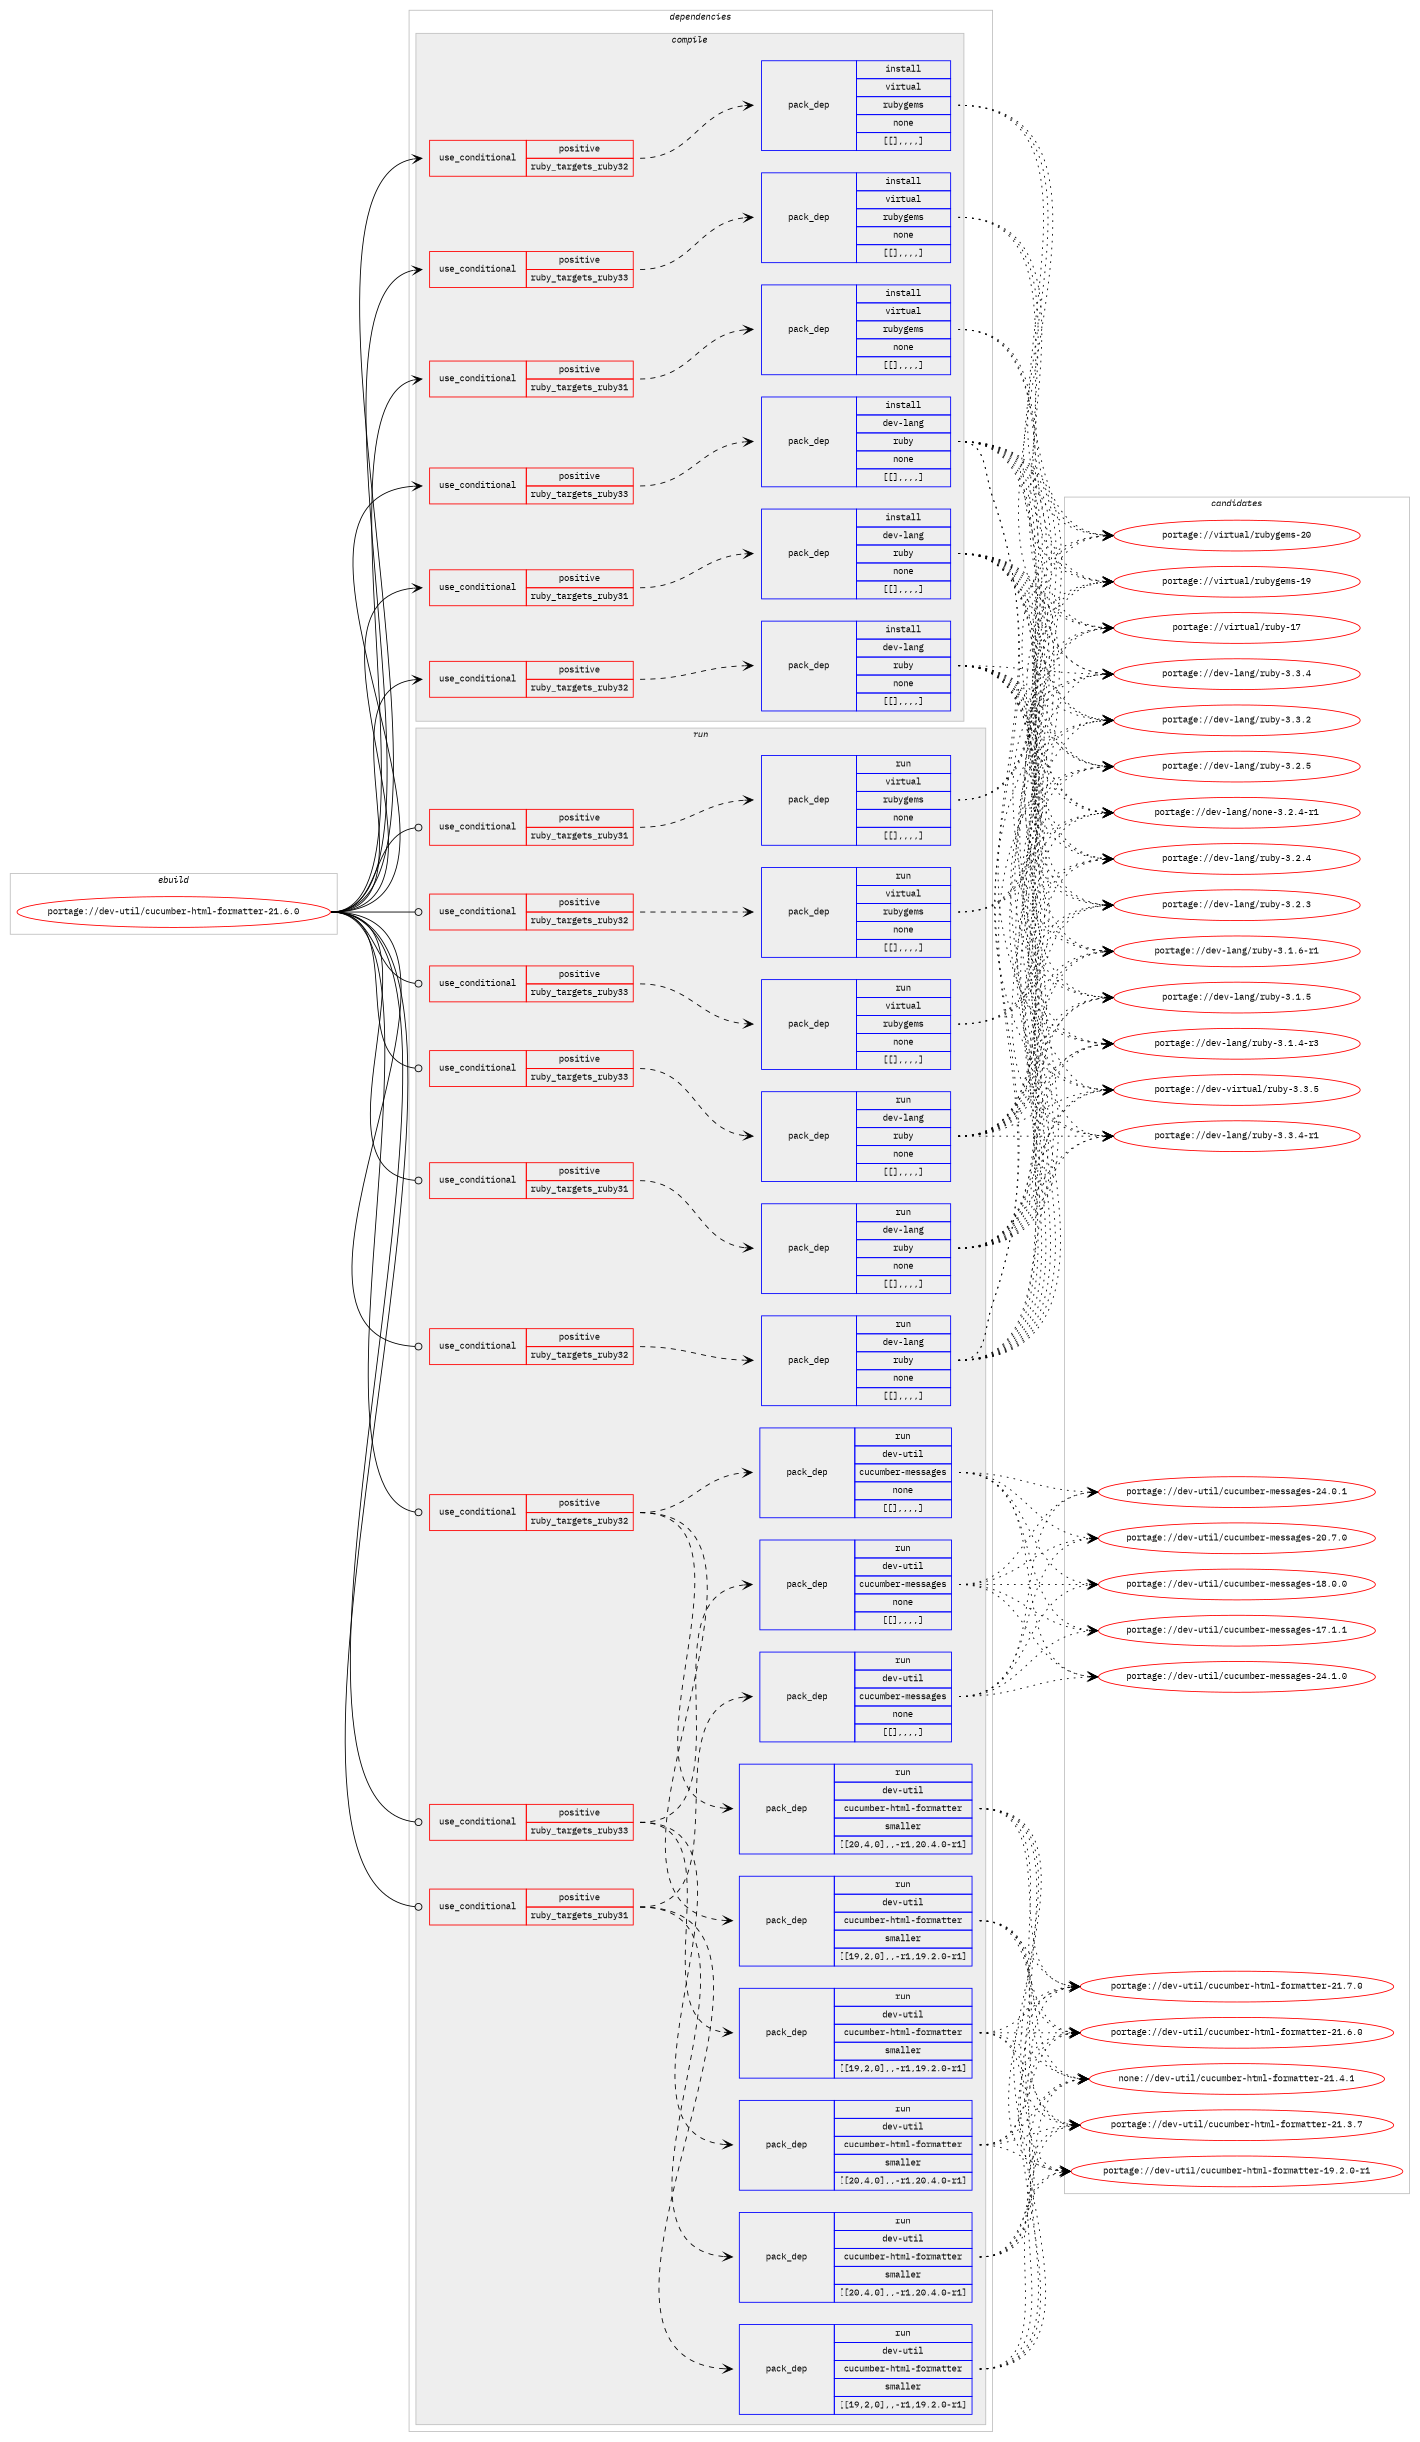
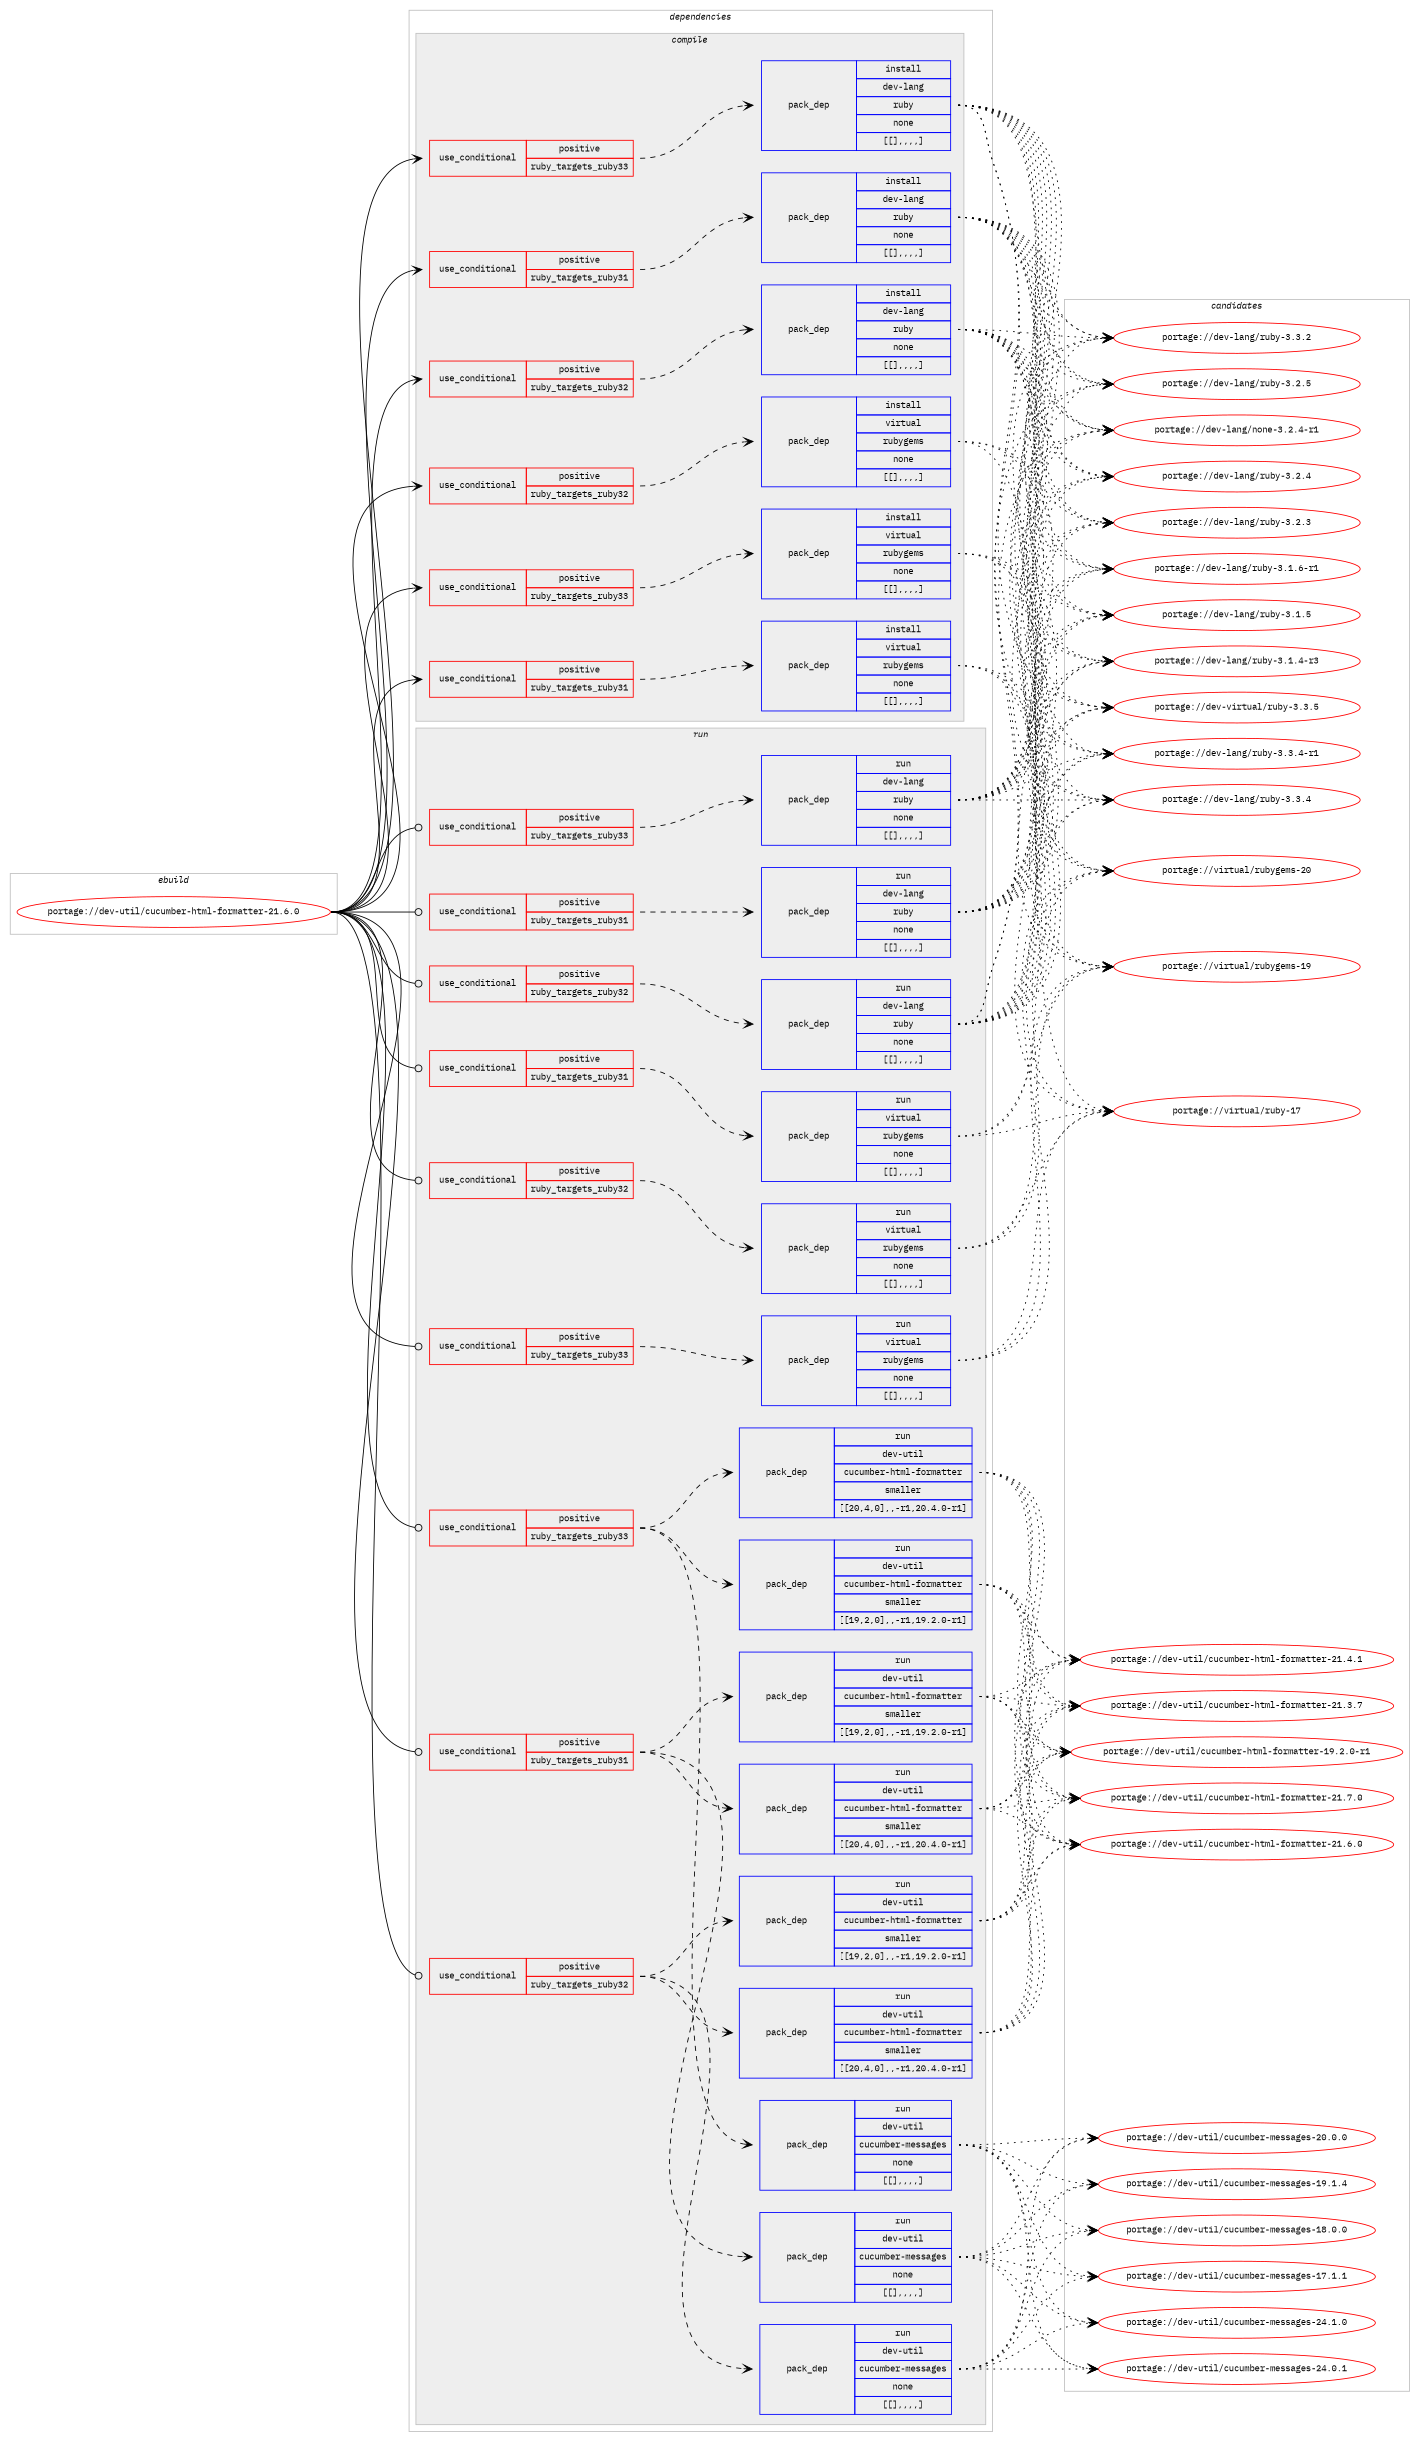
node "portage://dev-util/cucumber-messages-20.7.0": label "portage://dev-util/cucumber-messages-20.7.0" -> "portage://dev-util/cucumber-messages-20.0.0"
node "none://dev-util/cucumber-html-formatter-21.4.1": label "none://dev-util/cucumber-html-formatter-21.4.1" -> "portage://dev-util/cucumber-html-formatter-21.4.1"
node "portage://dev-util/cucumber-messages-19.1.4": added
